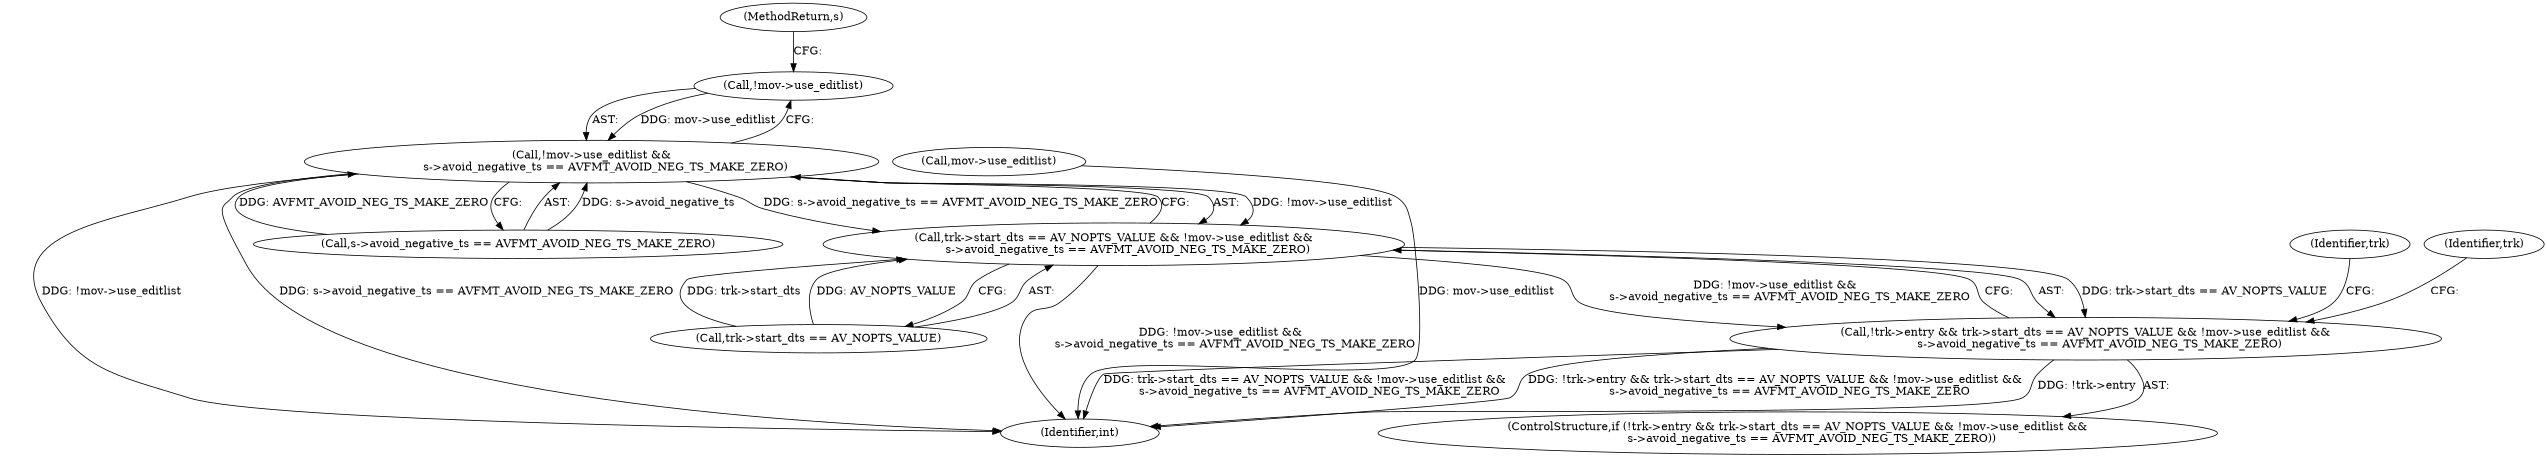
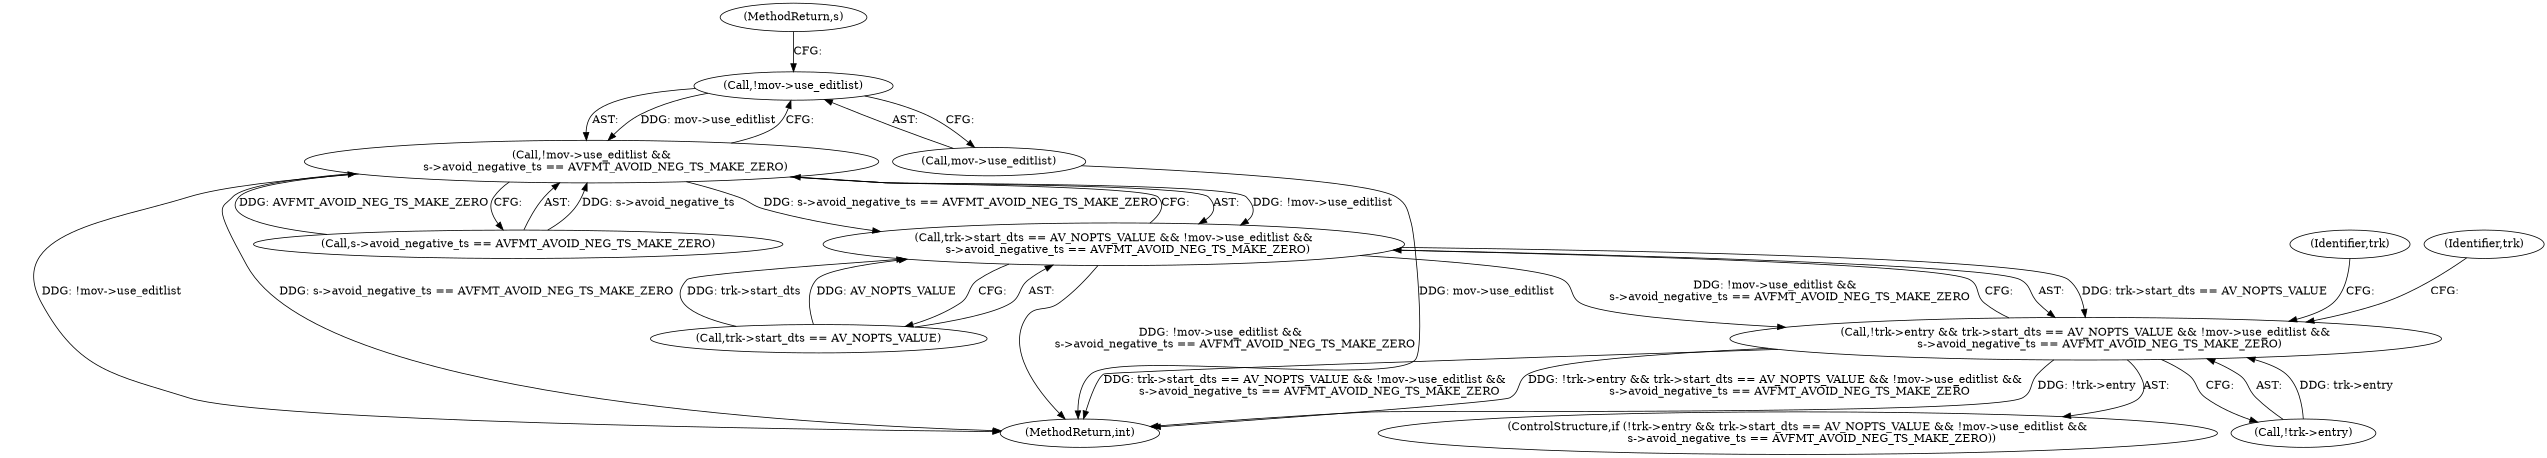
edge "(Call,!mov->use_editlist)" -> "(Call,mov->use_editlist)": added, label "CFG:"
edge "(Call,mov->use_editlist)" -> "(Call,!mov->use_editlist)": added, label "AST:"
node "(Identifier,int)": label "(Identifier,int)" -> "(MethodReturn,int)"
node "(Call,!trk->entry)": added
